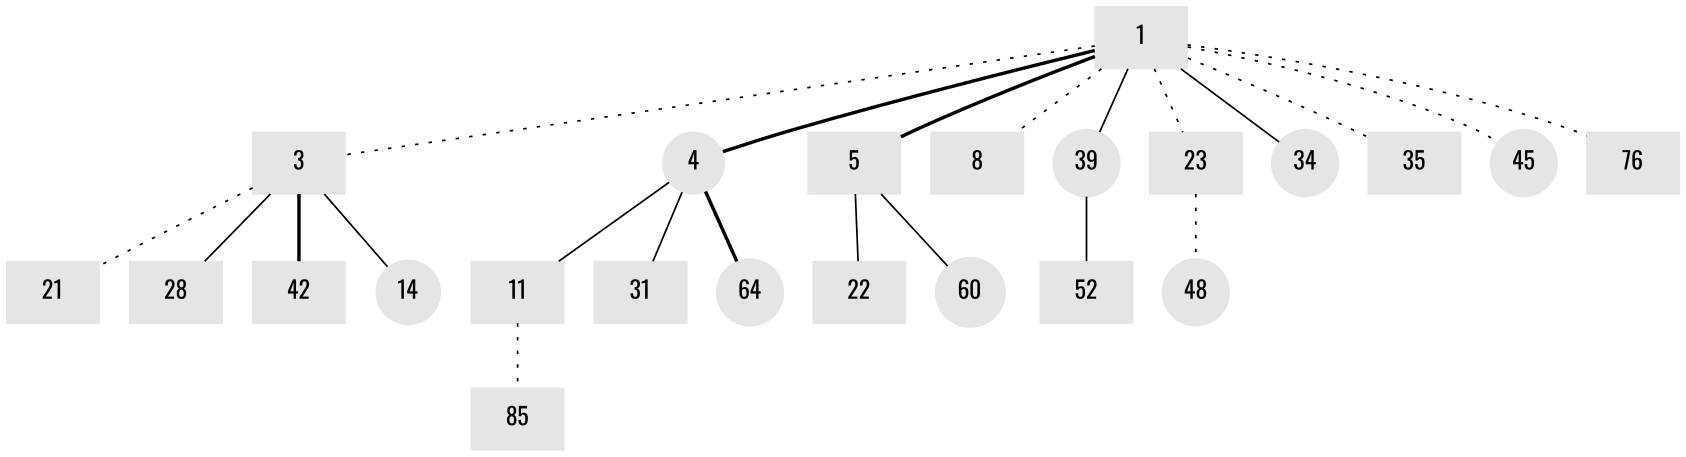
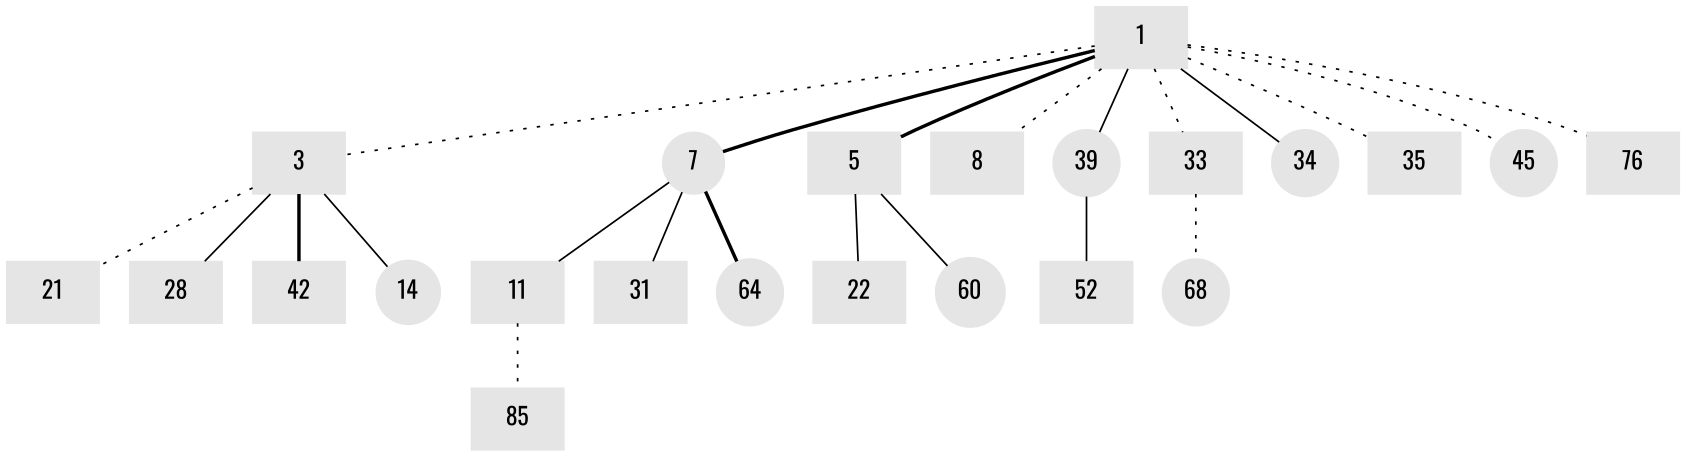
node "4": label "4" -> "7"
node "23": label "23" -> "33"
node "48": label "48" -> "68"
